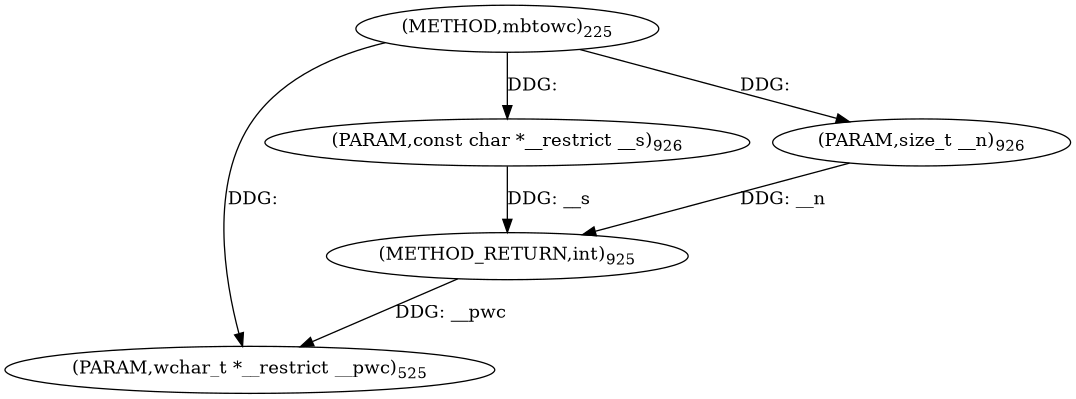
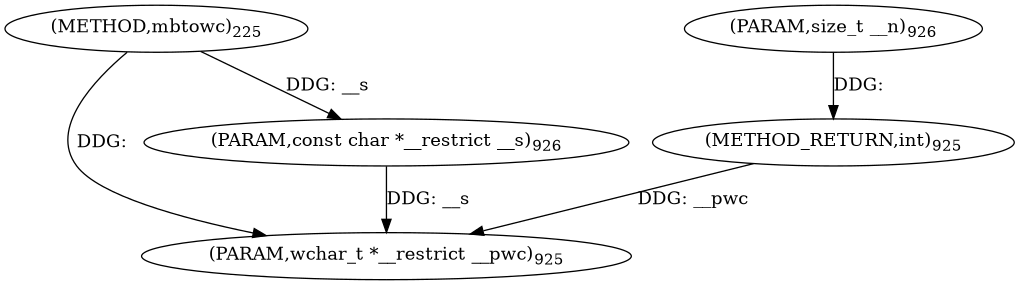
edge "(METHOD,mbtowc)" -> "(PARAM,size_t __n)": removed, label "DDG:"
edge "(METHOD,mbtowc)" -> "(PARAM,const char *__restrict __s)": label "DDG: " -> "DDG: __s"
edge "(PARAM,const char *__restrict __s)" -> "(METHOD_RETURN,int)": now "(PARAM,const char *__restrict __s)" -> "(PARAM,wchar_t *__restrict __pwc)"
edge "(PARAM,size_t __n)" -> "(METHOD_RETURN,int)": label "DDG: __n" -> "DDG: "
node "(PARAM,wchar_t *__restrict __pwc)": text "525" -> "925"
